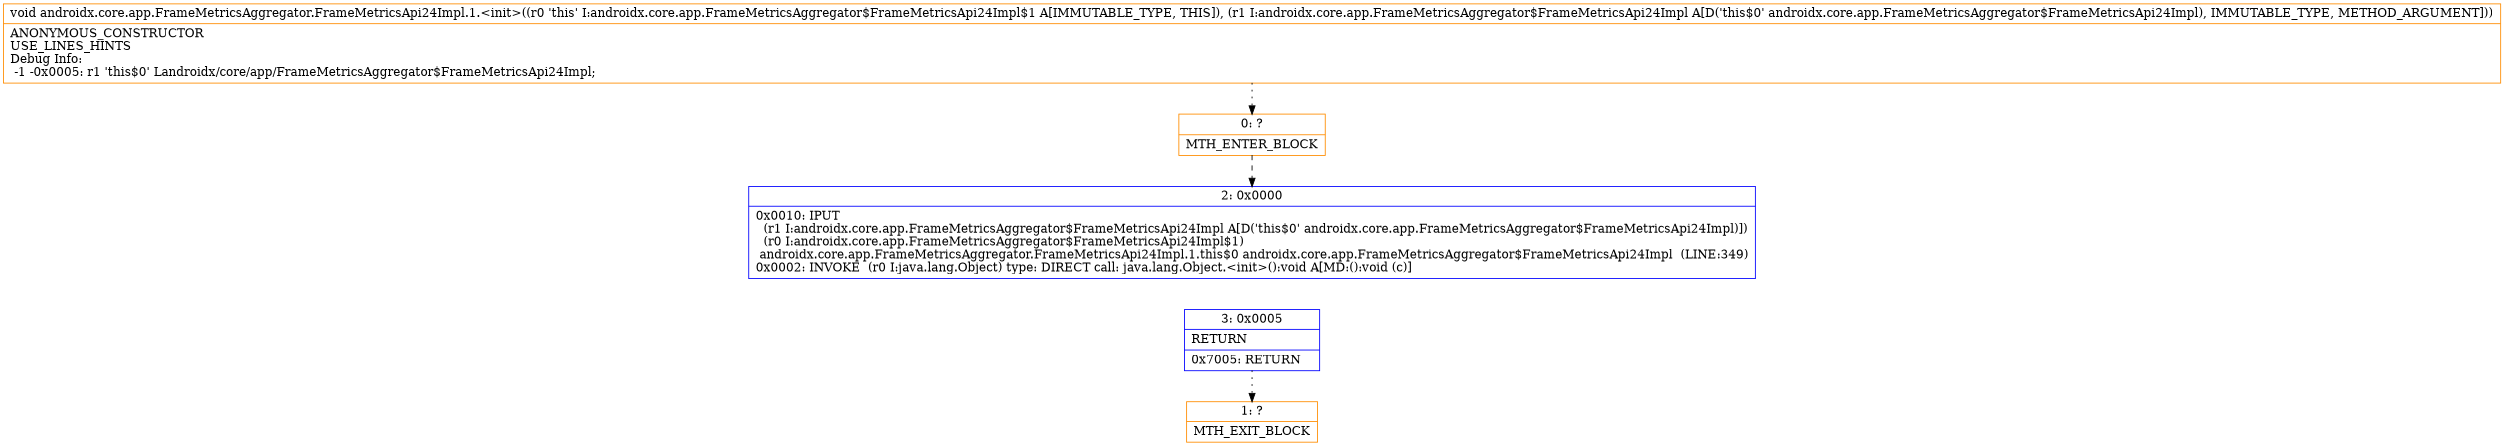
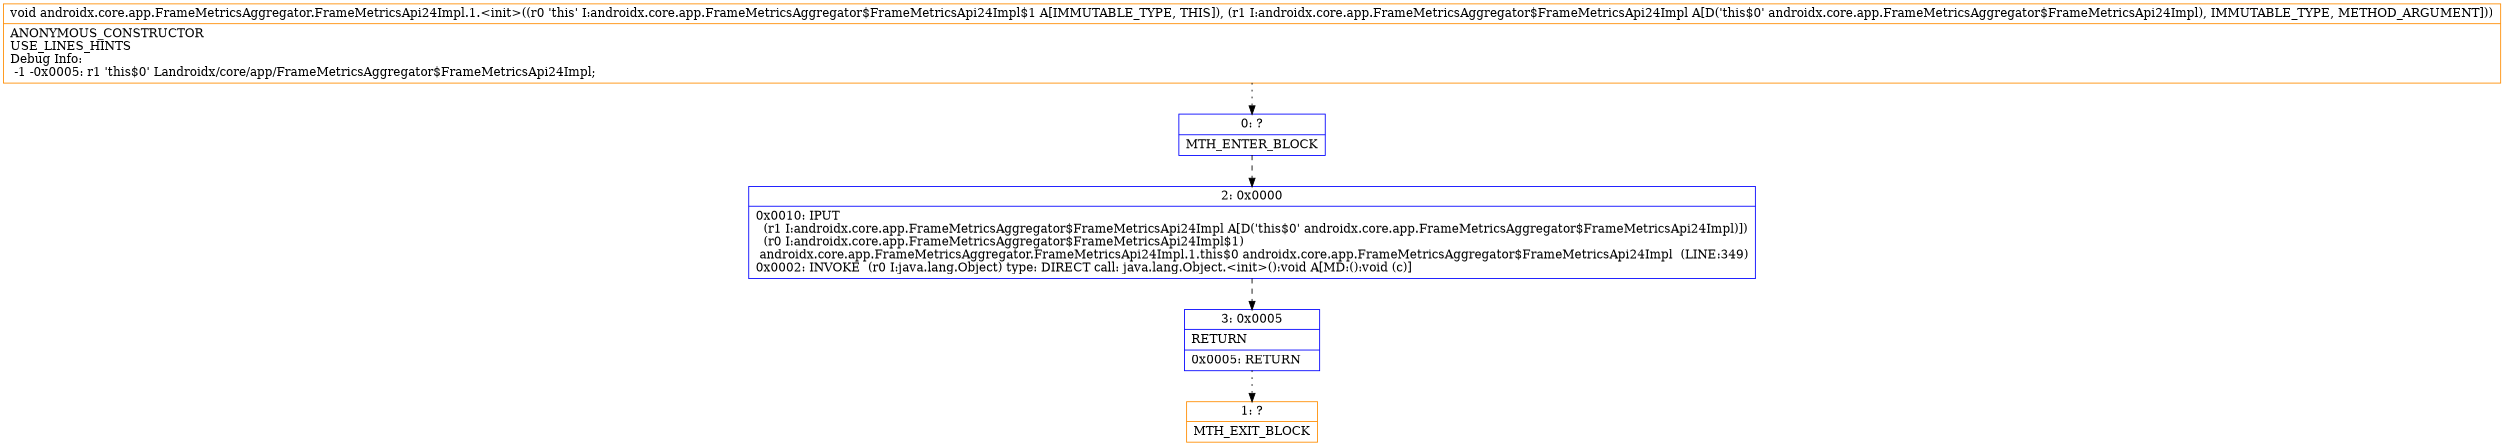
node "0: ?": color darkorange -> blue
edge "2: 0x0000" -> "3: 0x0005": added
node "3: 0x0005": text "0x7005: RETURN" -> "0x0005: RETURN"
